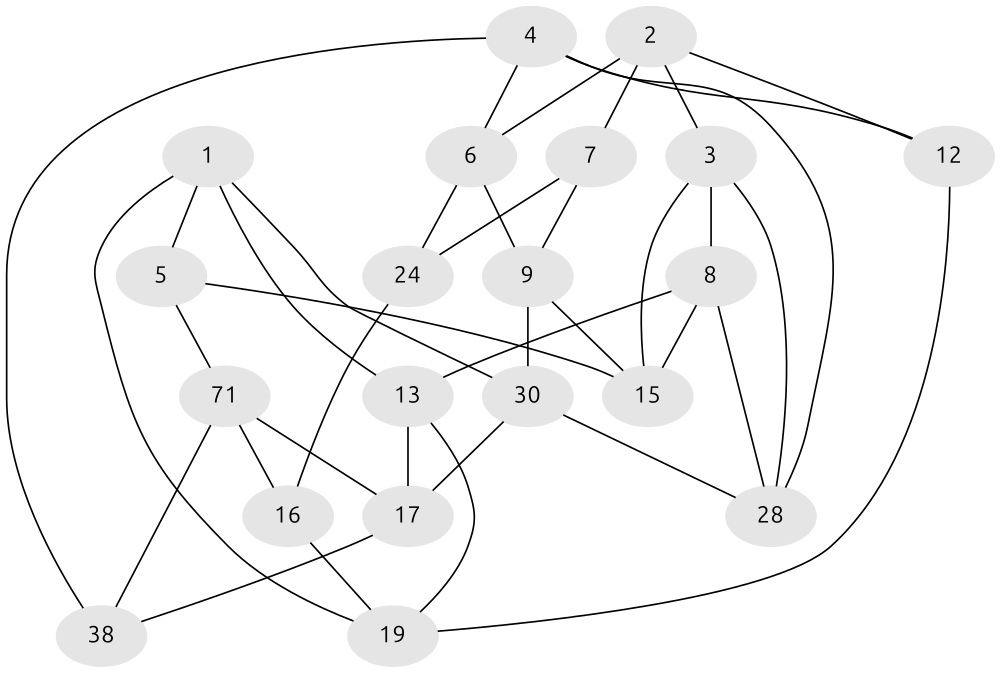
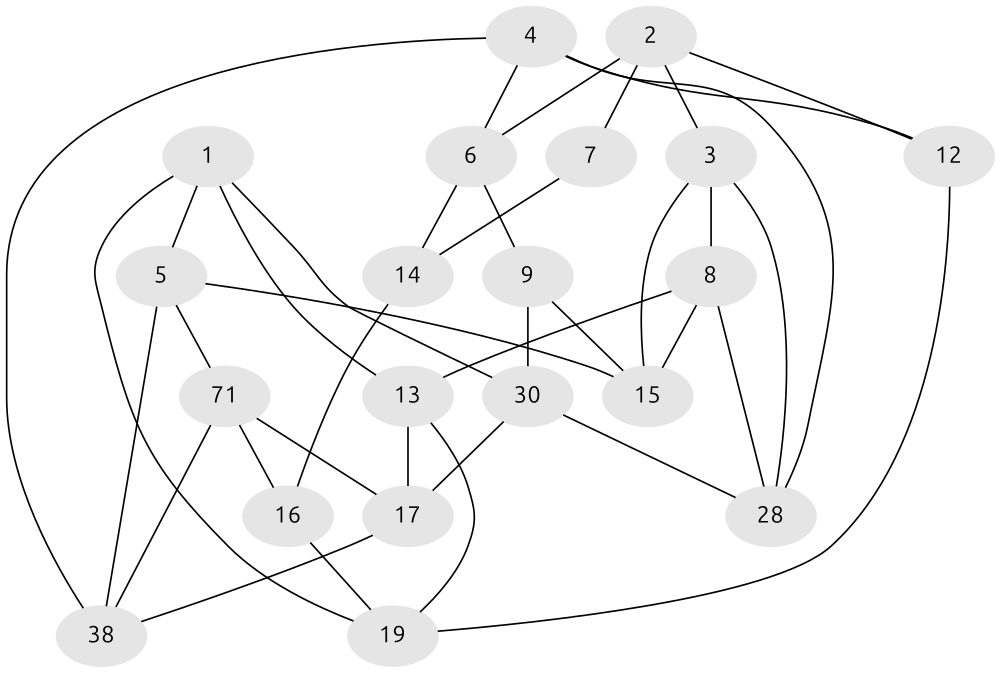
edge "7" -- "9": removed
node "24": label "24" -> "14"
edge "5" -- "38": added
